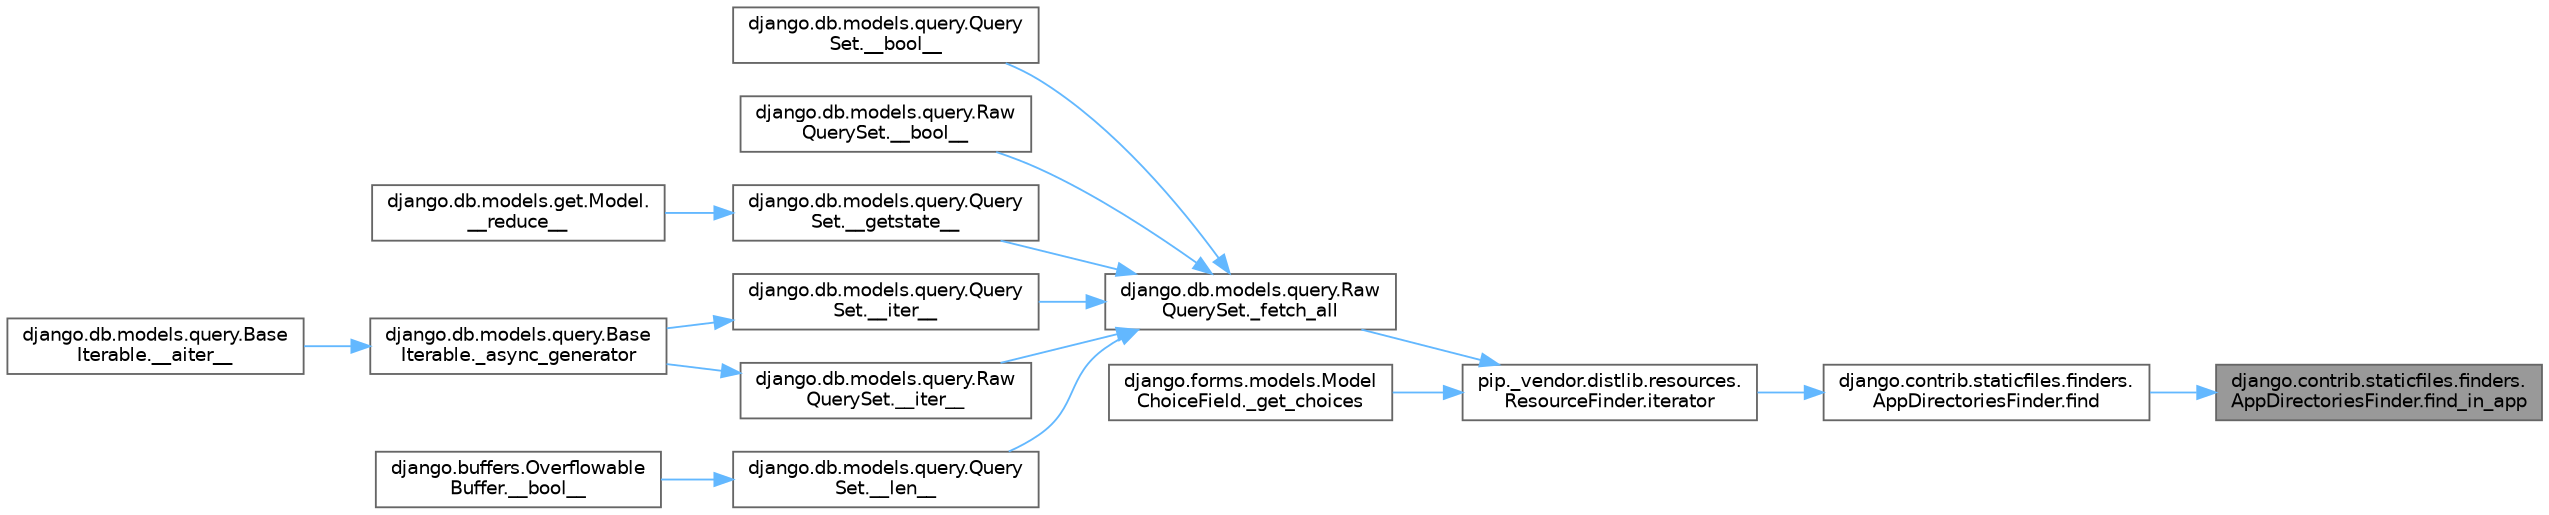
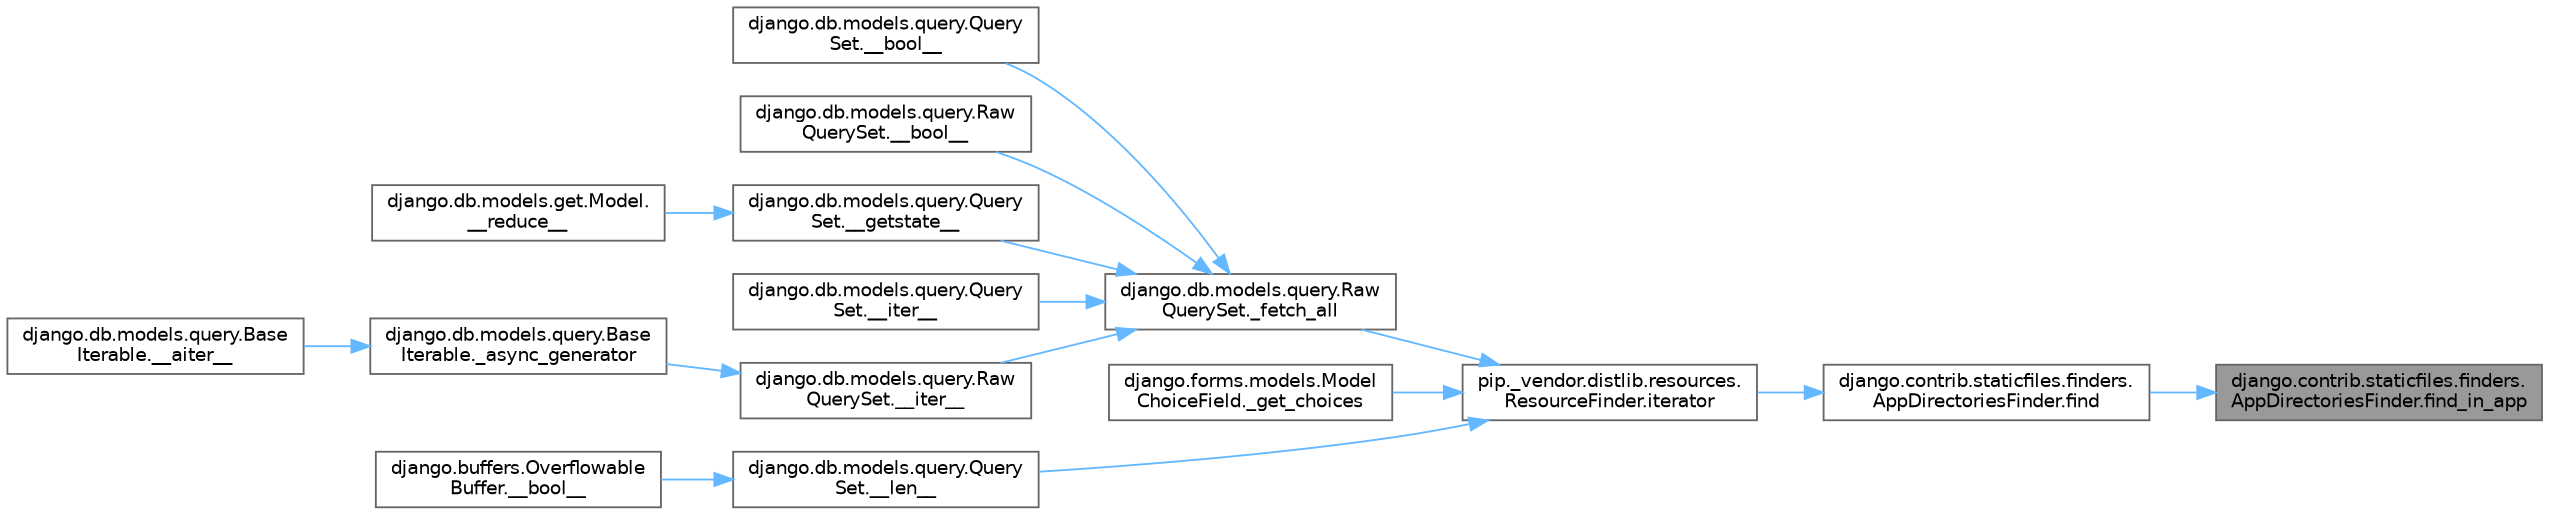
edge "django.db.models.query.Base Iterable._async_generator" -> "django.db.models.query.Query Set.__iter__": removed
edge "django.db.models.query.Query Set.__len__" -> "django.db.models.query.Raw QuerySet._fetch_all": now "django.db.models.query.Query Set.__len__" -> "pip._vendor.distlib.resources. ResourceFinder.iterator"
